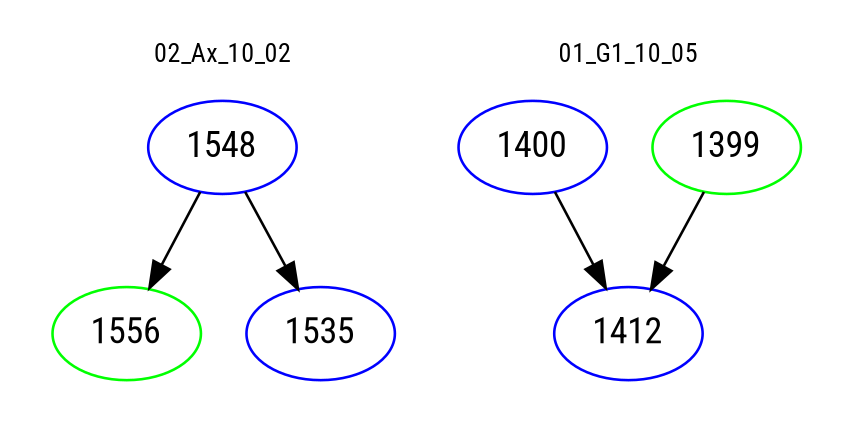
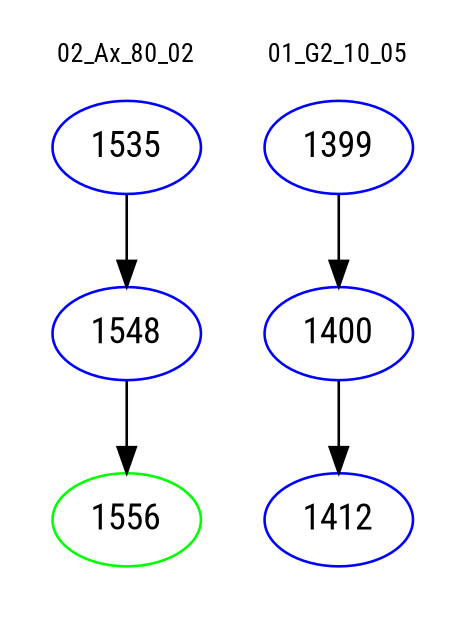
cluster "02_Ax_10_02": label "02_Ax_10_02" -> "02_Ax_80_02"
cluster "01_G1_10_05": label "01_G1_10_05" -> "01_G2_10_05"
node "1399": color green -> blue
edge "1548" -> "1535": reversed
edge "1399" -> "1412": now "1399" -> "1400"
